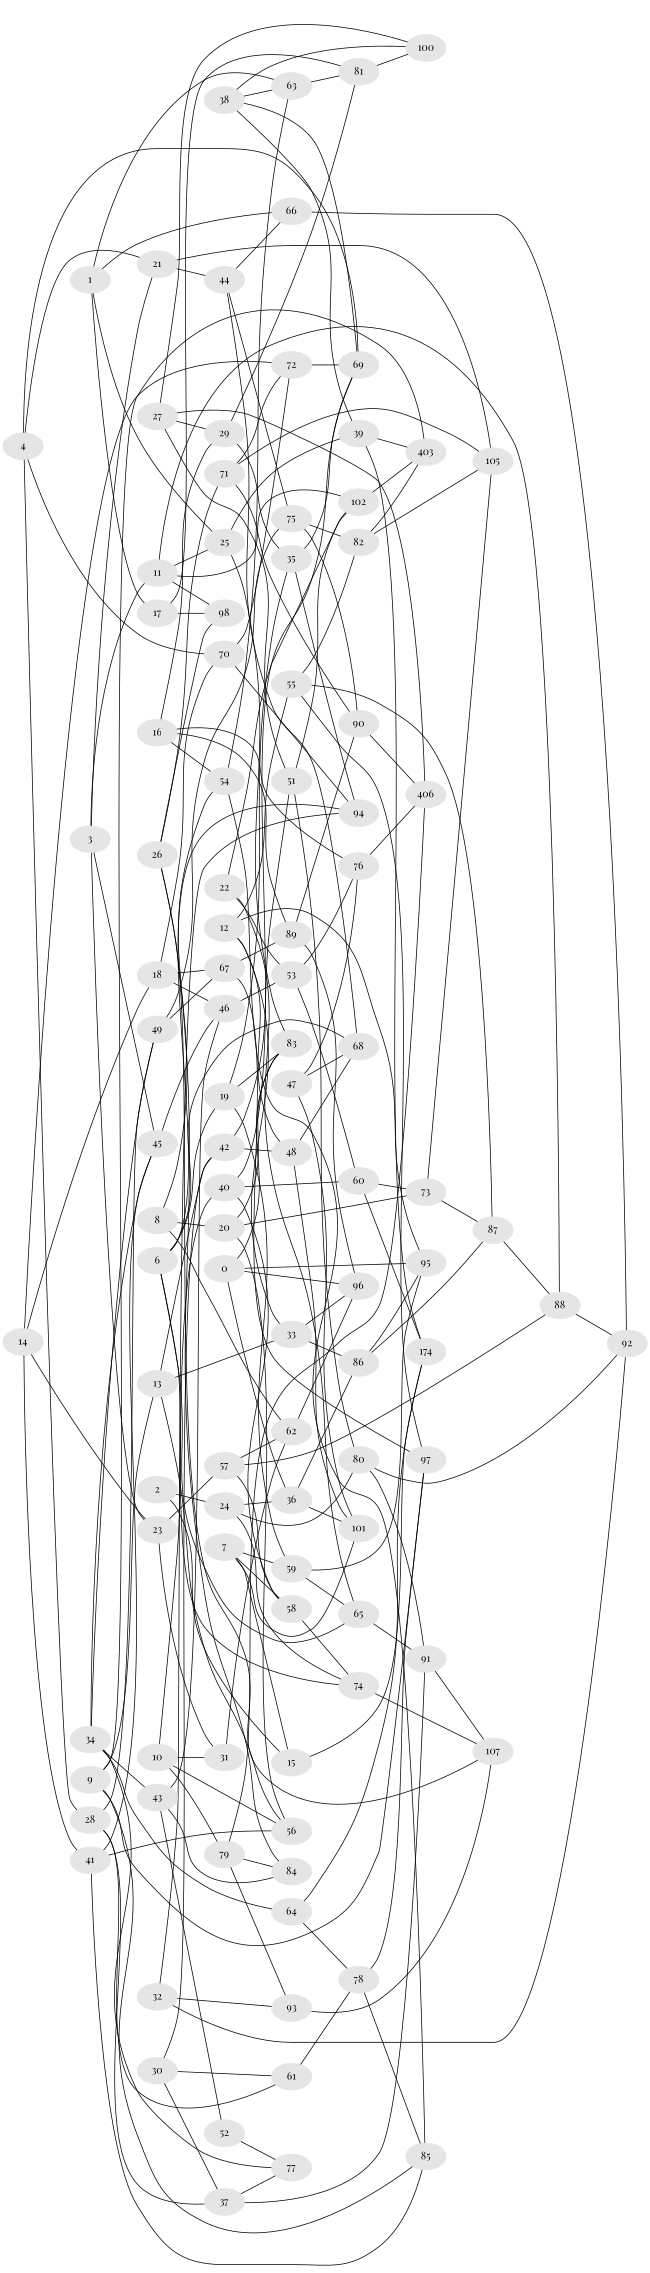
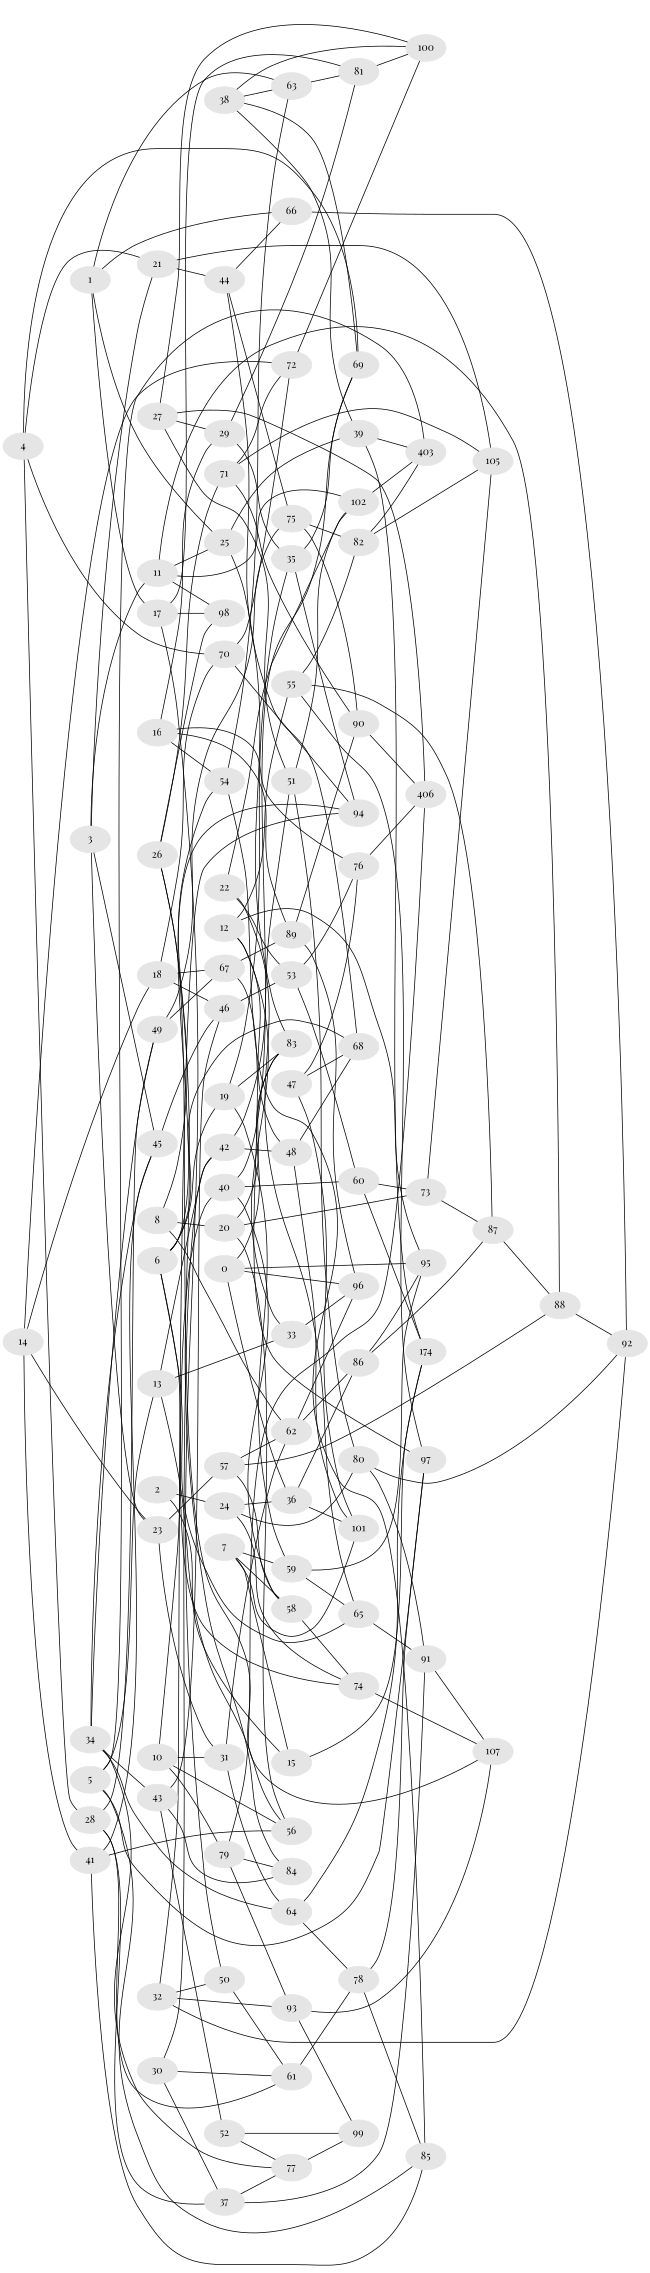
edge "72" -- "69": now "72" -- "100"
edge "33" -- "86": now "62" -- "86"
node "9": label "9" -> "5"
edge "31" -- "64": added
node "50": added
node "99": added
